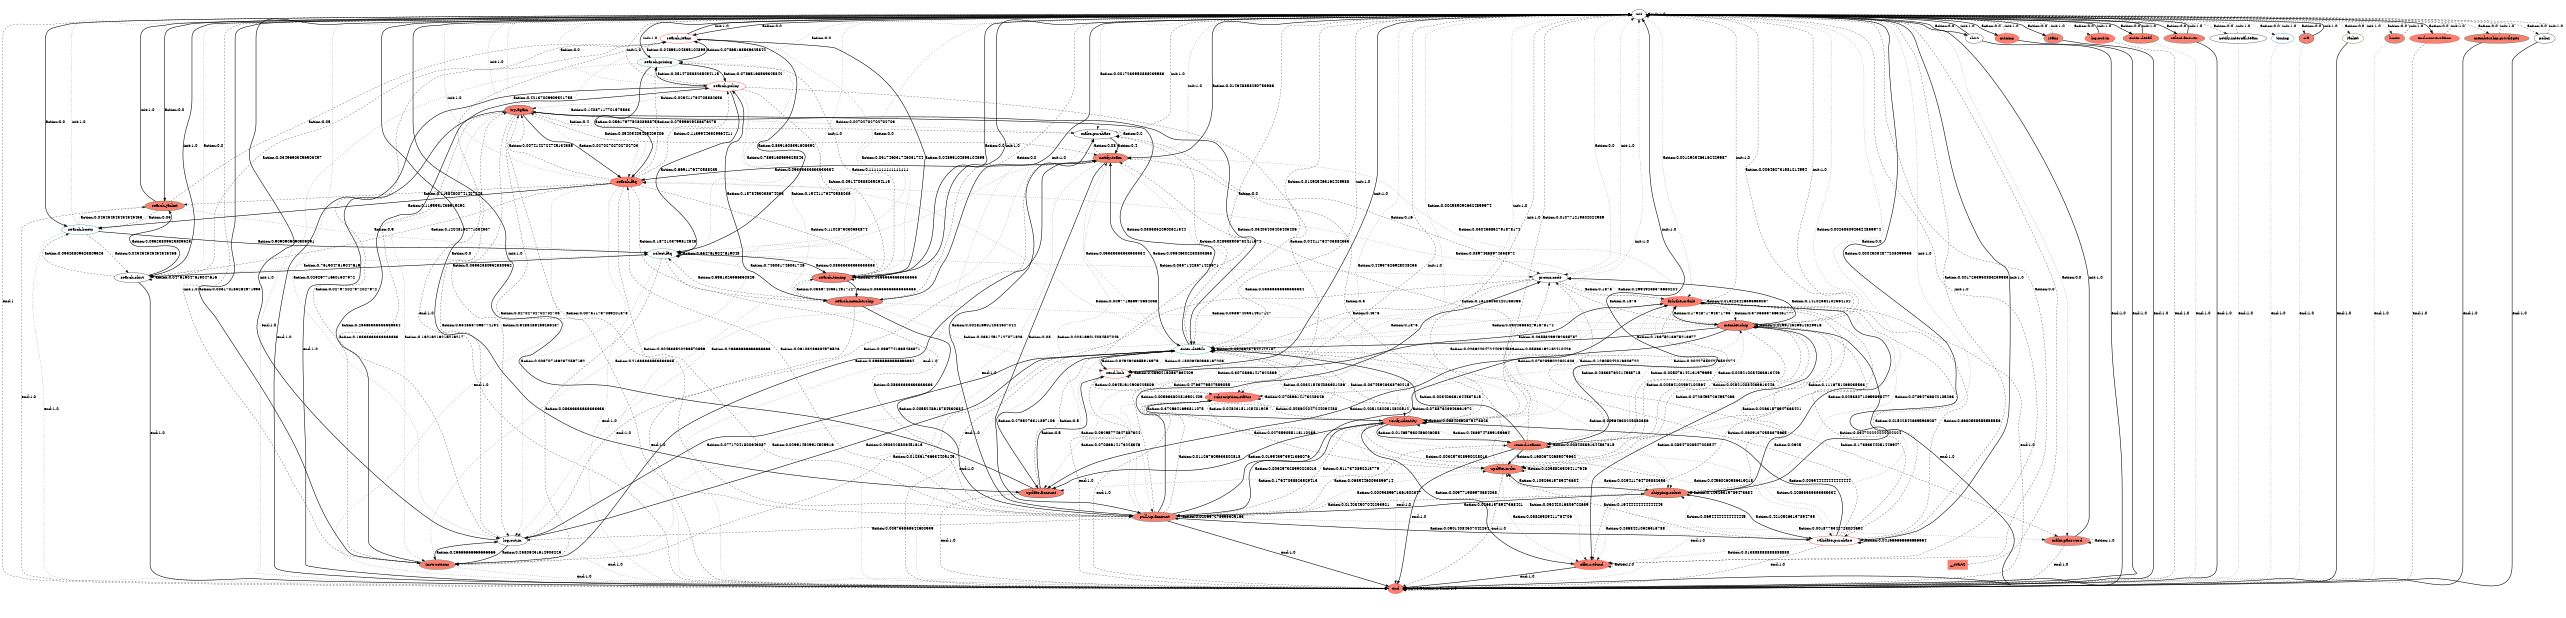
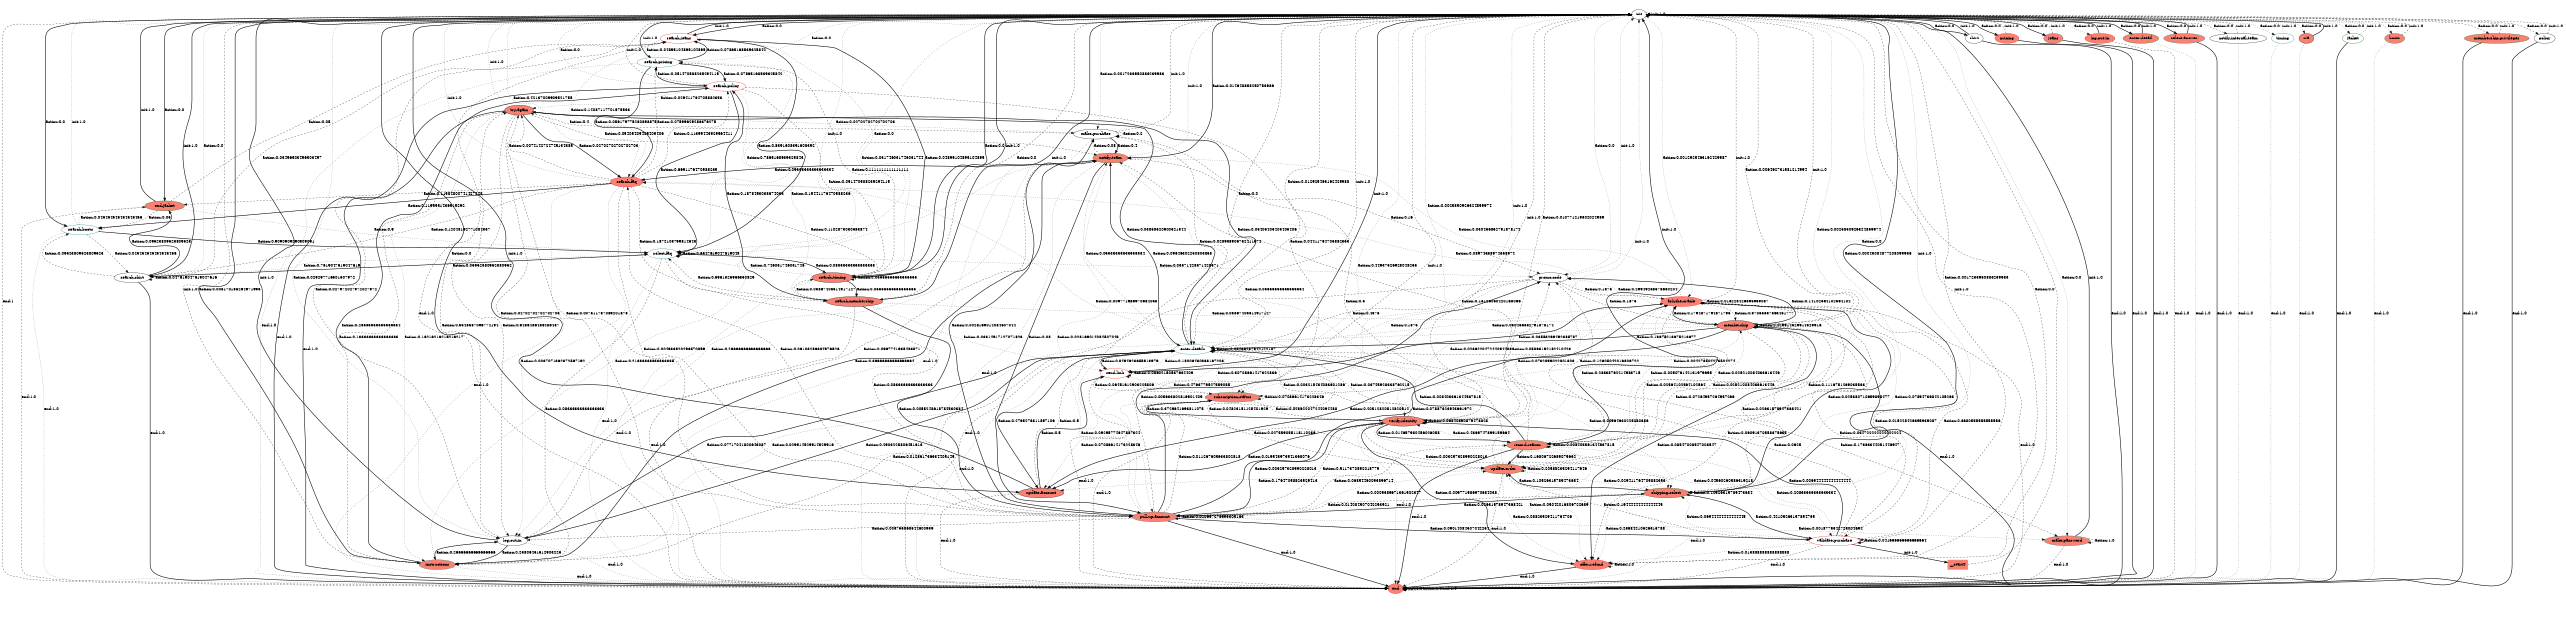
node "end-conversation": removed
edge "validate-purchase" -> "init": now "validate-purchase" -> "__start0"
node "search-jacket": label "search-jacket" -> "end-jacket"
node "subscription-status": color red -> teal
